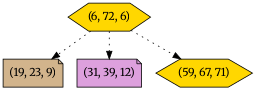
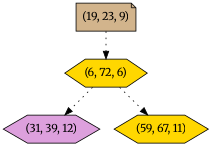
edge "(6, 72, 6)" -> "(19, 23, 9)": reversed
node "(31, 39, 12)": shape note -> hexagon
node "(59, 67, 71)": label "(59, 67, 71)" -> "(59, 67, 11)"
